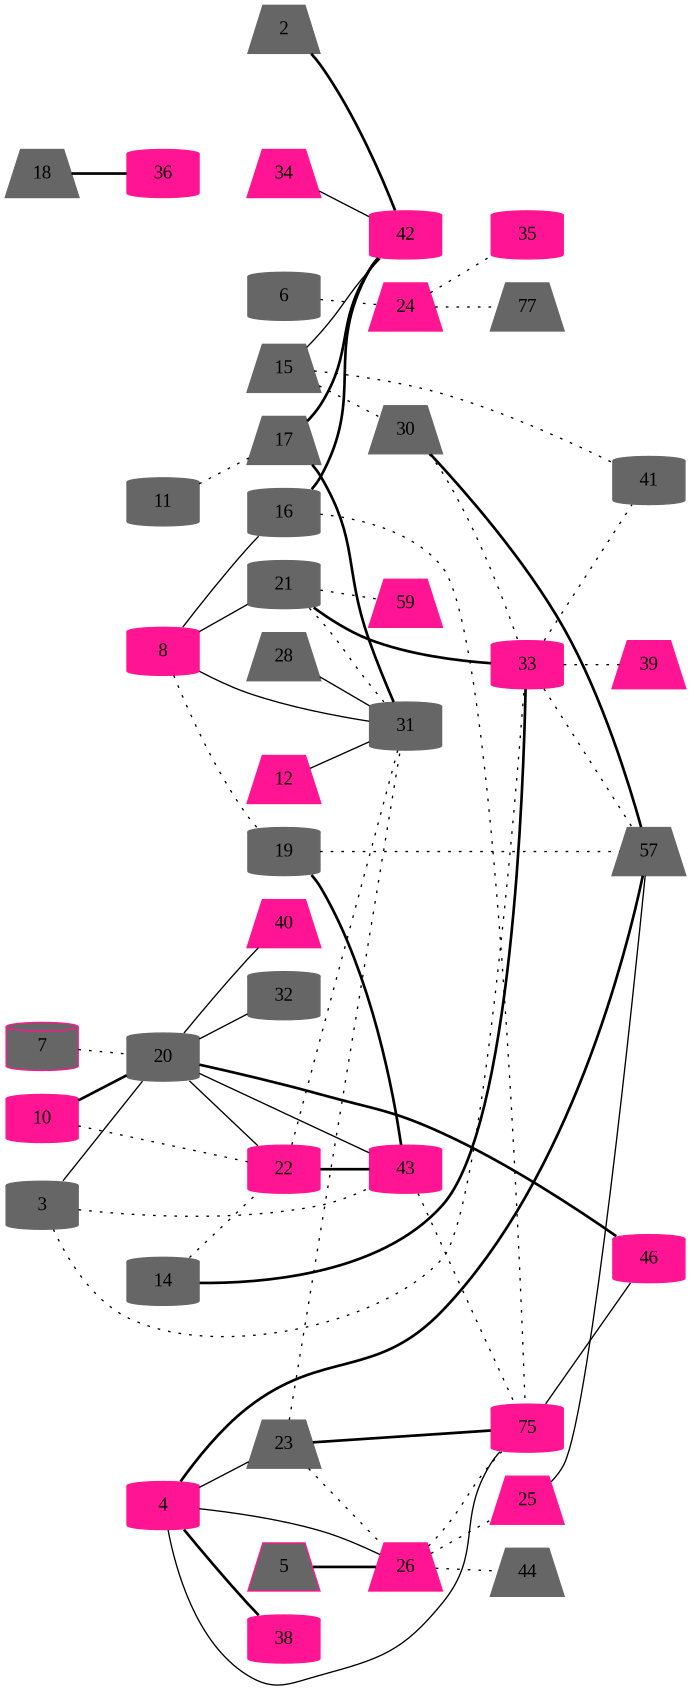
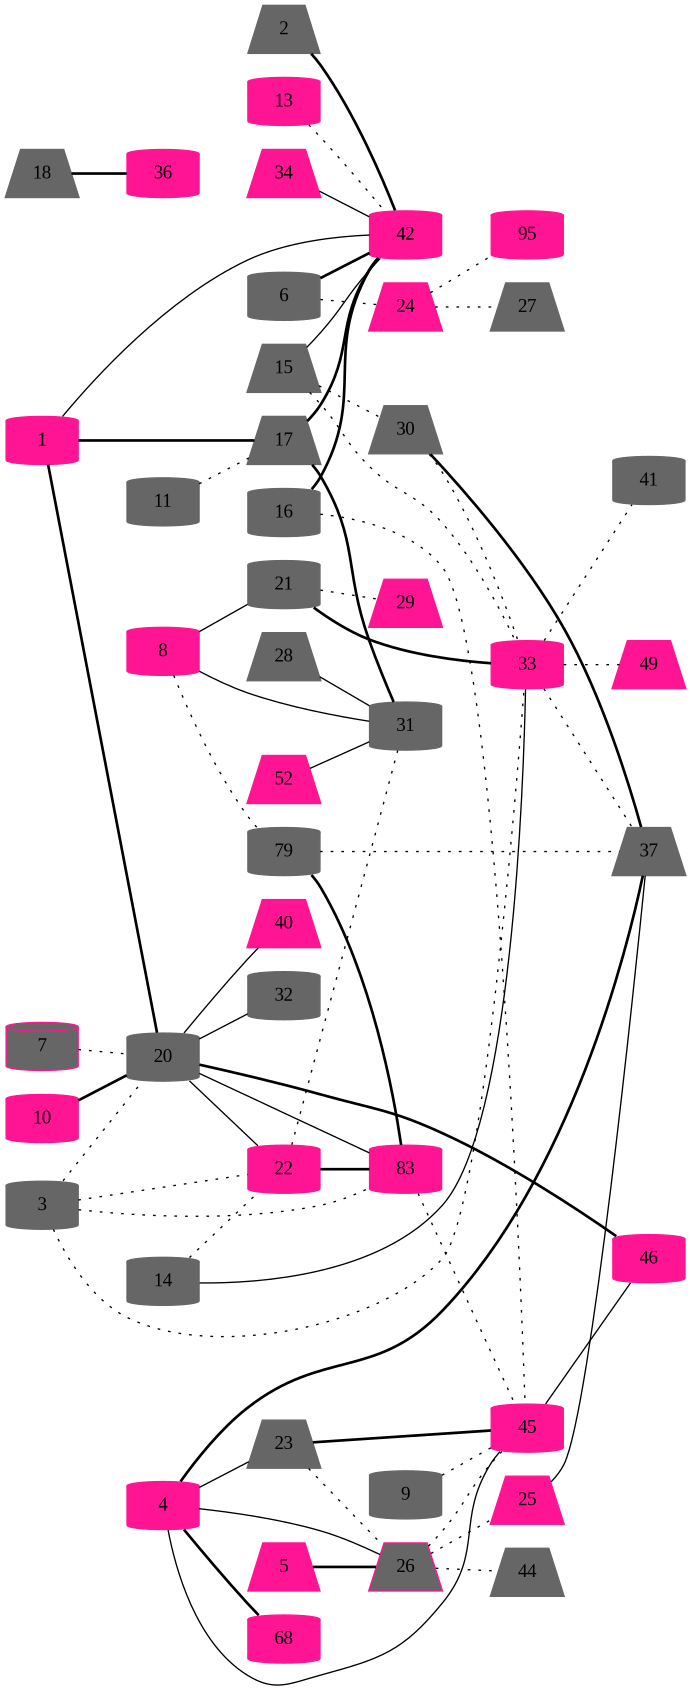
node "13": added
node "35": label "35" -> "95"
edge "42" -- "6": added
node "77": label "77" -> "27"
edge "15" -- "41": now "15" -- "33"
node "1": added
edge "16" -- "8": removed
node "59": label "59" -> "29"
edge "21" -- "31": removed
node "39": label "39" -> "49"
node "12": label "12" -> "52"
node "19": label "19" -> "79"
node "57": label "57" -> "37"
edge "31" -- "23": removed
edge "20" -- "3": style solid -> dotted
edge "10" -- "22": now "3" -- "22"
node "43": label "43" -> "83"
edge "33" -- "14": style bold -> solid
node "75": label "75" -> "45"
node "9": added
node "5": fillcolor gray40 -> deeppink
node "26": fillcolor deeppink -> gray40
node "38": label "38" -> "68"
